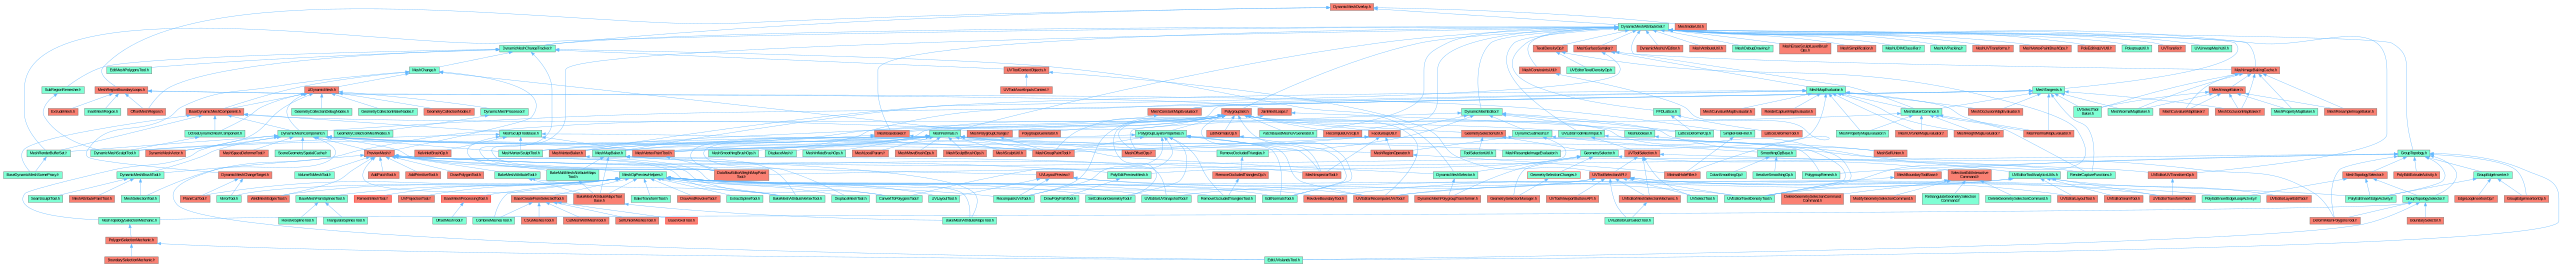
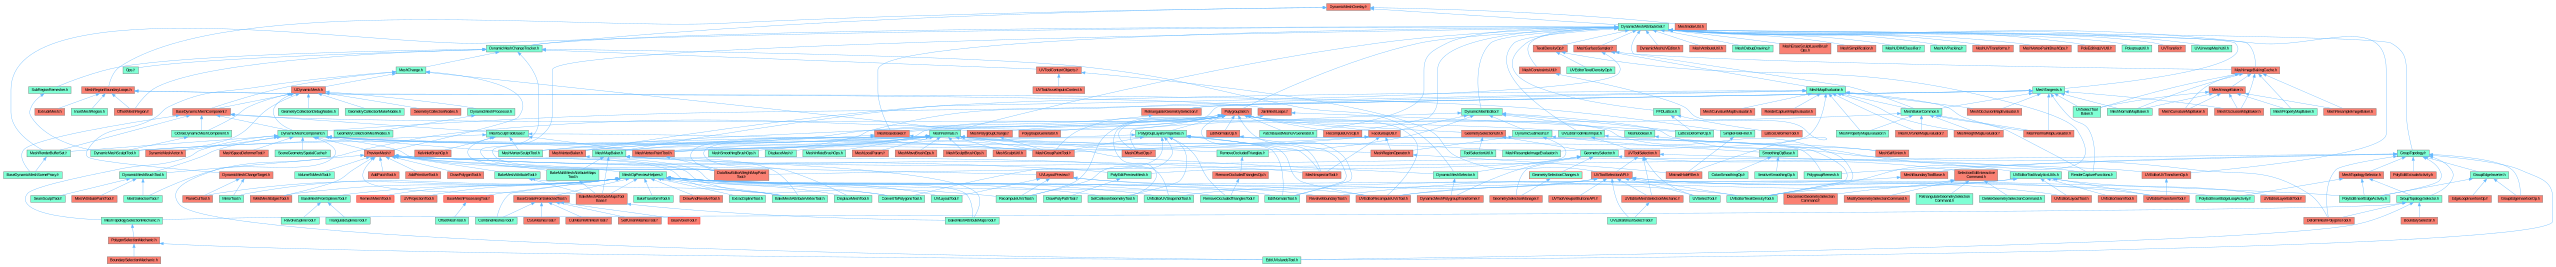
node "EditMeshPolygonsTool.h": label "EditMeshPolygonsTool.h" -> "Ops.h"
node "MeshConstantMapEvaluator.h": label "MeshConstantMapEvaluator.h" -> "RetriangulateGeometrySelection.h"
node "DeleteGeometrySelectionCommand Command.h": label "DeleteGeometrySelectionCommand Command.h" -> "DisconnectGeometrySelection Command.h"
